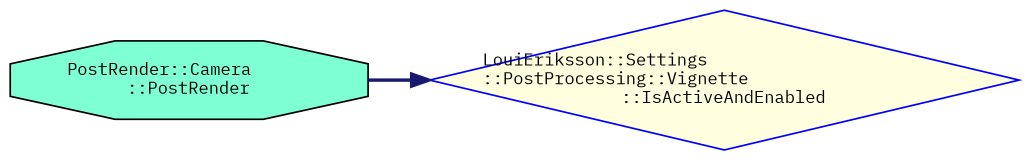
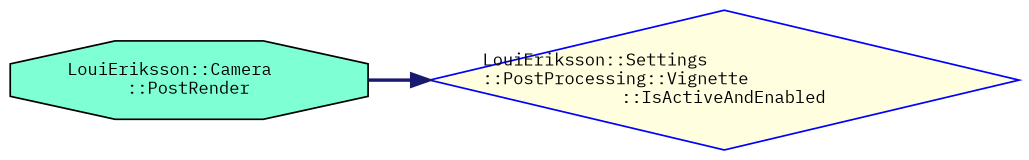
node "PostRender::Camera ::PostRender": label "PostRender::Camera ::PostRender" -> "LouiEriksson::Camera ::PostRender"
